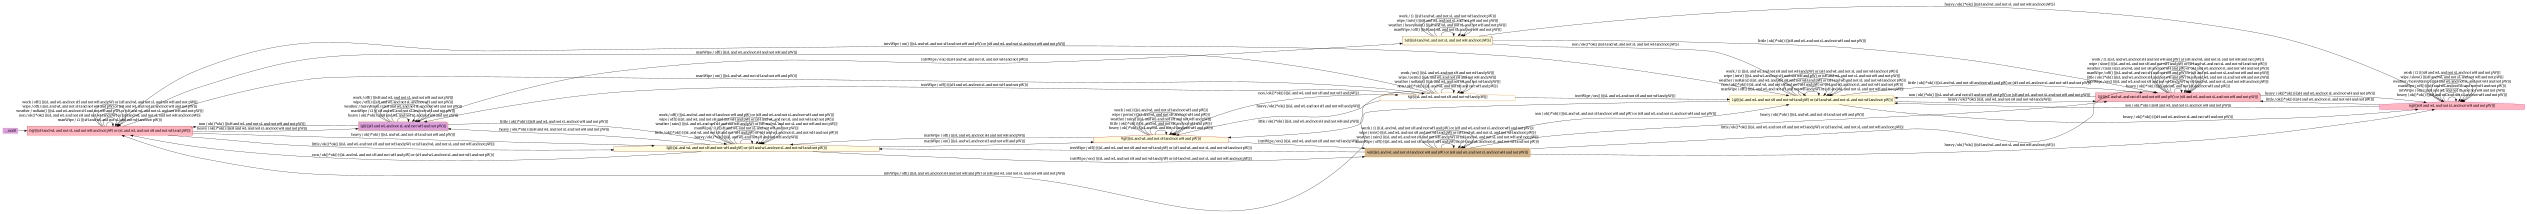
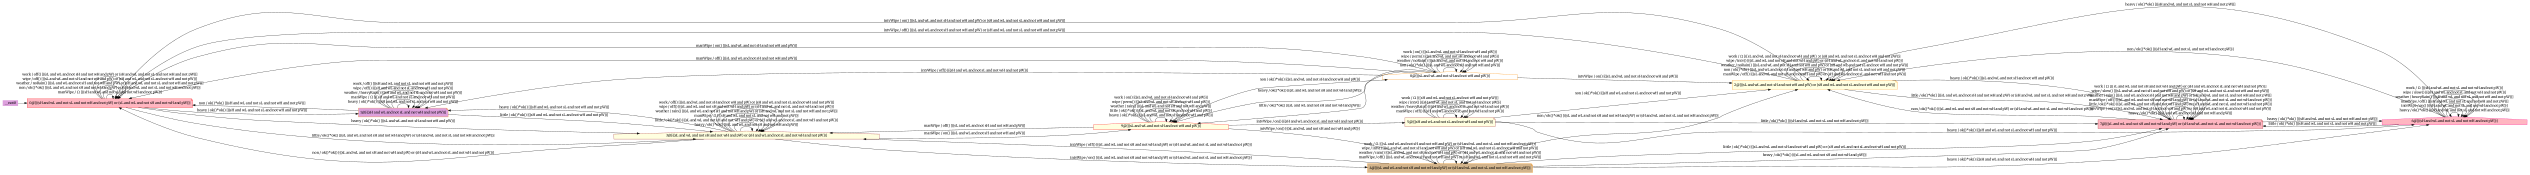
edge "1@[((sH and wL and not sL and not wH and not pW))]" -> "5@[((sH and wL and not sL and not wH and not pW))]": now "9@[((sL and wL and not sH and not wH and pW))]" -> "5@[((sH and wL and not sL and not wH and not pW))]"
